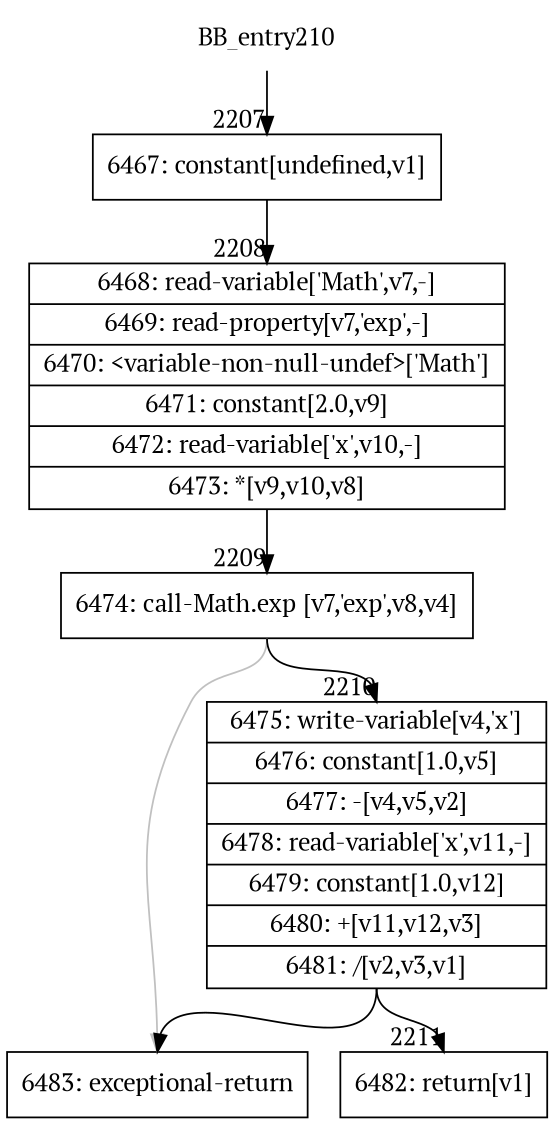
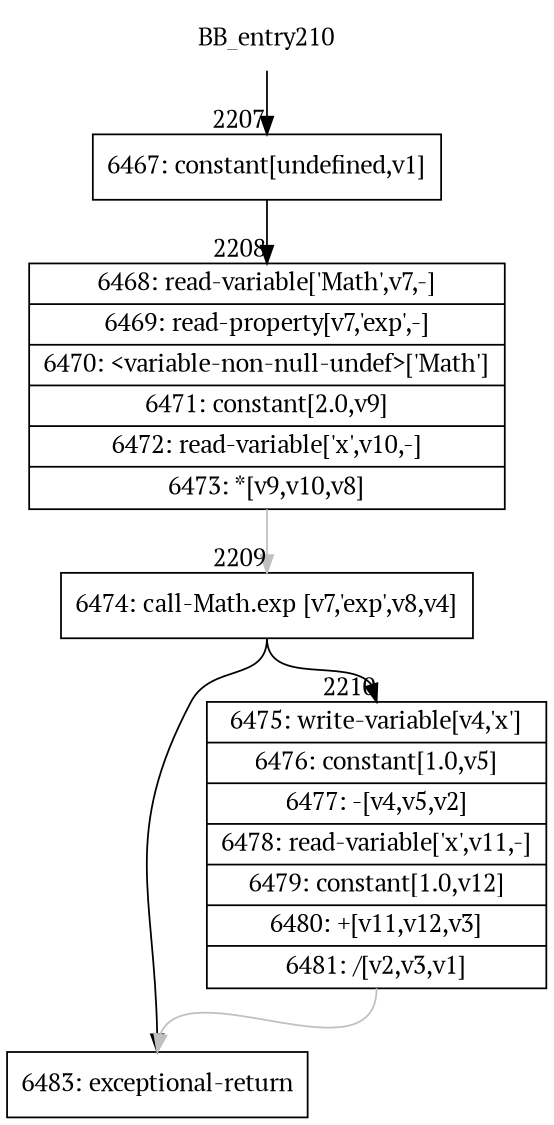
edge "6468: read-variable['Math',v7,-]" -> "6474: call-Math.exp [v7,'exp',v8,v4]": color black -> gray
edge "6474: call-Math.exp [v7,'exp',v8,v4]" -> "6483: exceptional-return": color gray -> black
edge "6475: write-variable[v4,'x']" -> "6483: exceptional-return": color black -> gray
node "6482: return[v1]": removed
